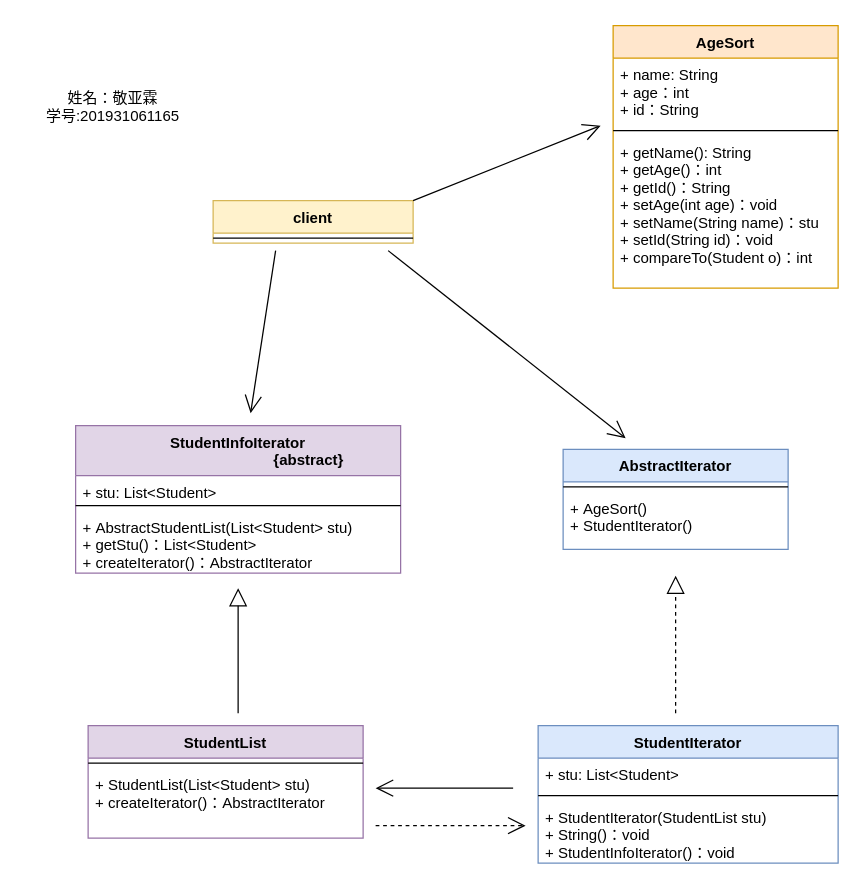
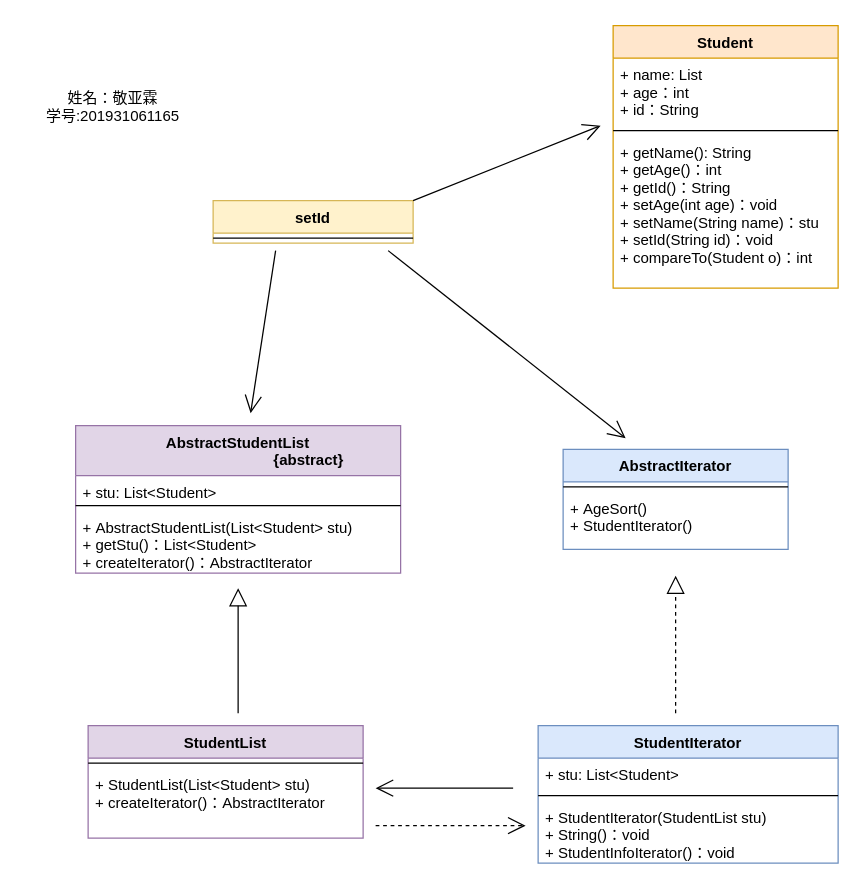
node "AgeSort": label "AgeSort" -> "Student"
node "+ name: String + age：int + id：String": label "+ name: String + age：int + id：String" -> "+ name: List + age：int + id：String"
node "client": label "client" -> "setId"
node "StudentInfoIterator {abstract}": label "StudentInfoIterator {abstract}" -> "AbstractStudentList {abstract}"
